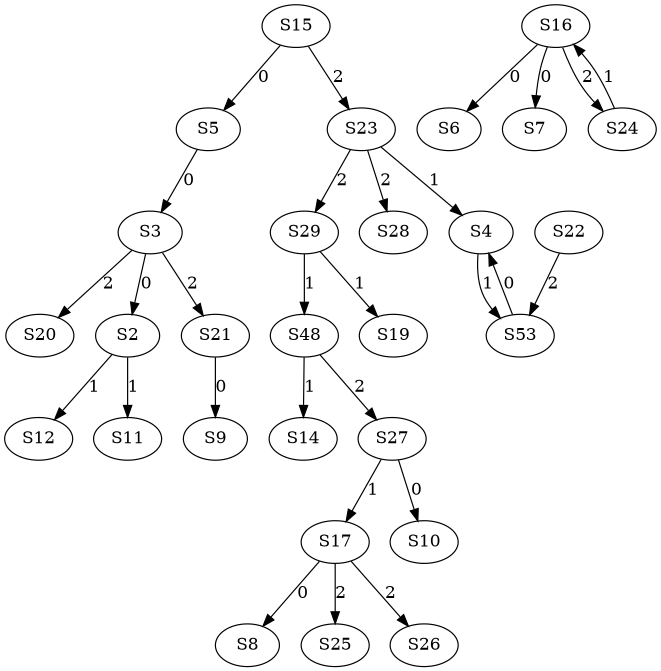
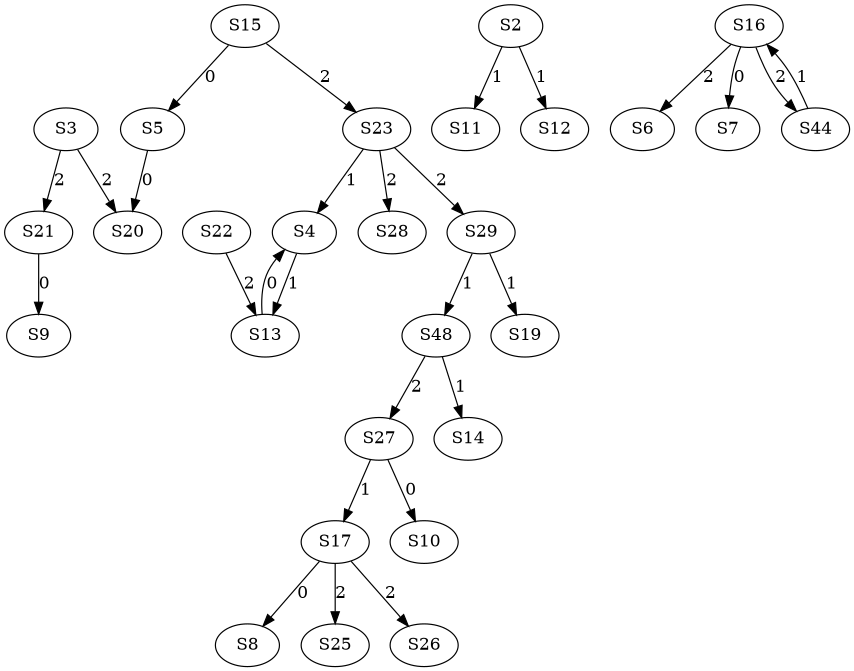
edge "S16" -> "S6": label "0" -> "2"
node "S24": label "S24" -> "S44"
edge "S5" -> "S3": now "S5" -> "S20"
edge "S3" -> "S2": removed, label "0"
node "S53": label "S53" -> "S13"
